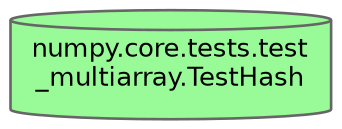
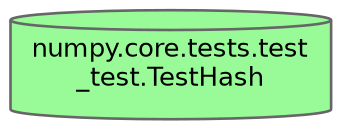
node "numpy.core.tests.test _multiarray.TestHash": label "numpy.core.tests.test _multiarray.TestHash" -> "numpy.core.tests.test _test.TestHash"
